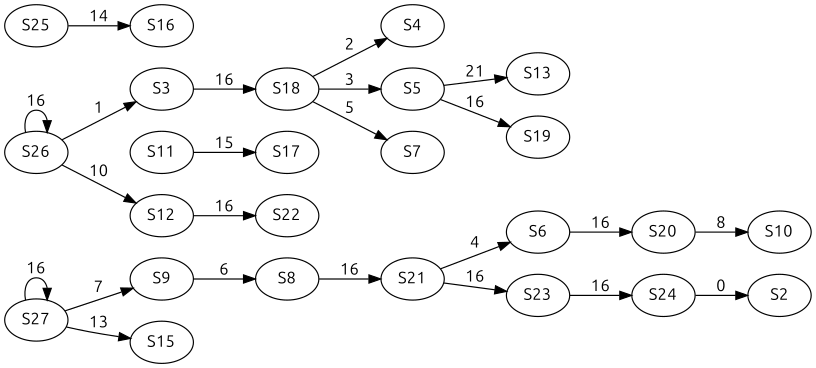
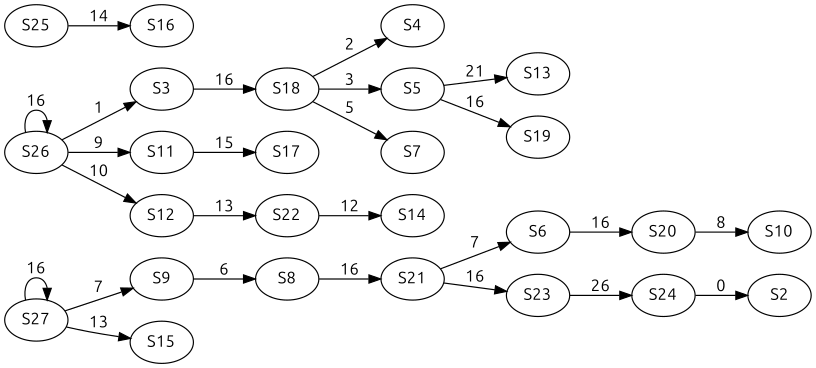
edge "S26" -> "S11": added, label "9"
edge "S12" -> "S22": label "16" -> "13"
node "S14": added
edge "S21" -> "S6": label "4" -> "7"
edge "S23" -> "S24": label "16" -> "26"
